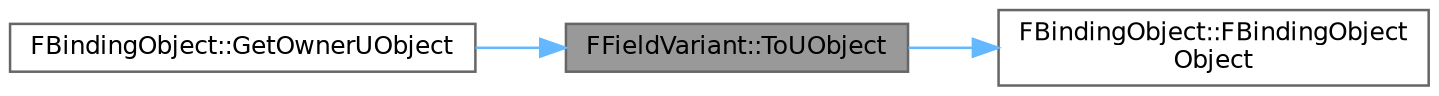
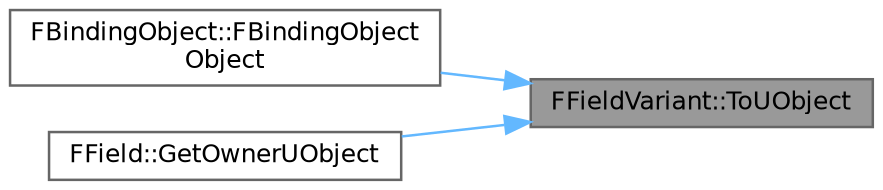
node "FBindingObject::GetOwnerUObject": label "FBindingObject::GetOwnerUObject" -> "FField::GetOwnerUObject"
edge "FFieldVariant::ToUObject" -> "FBindingObject::FBindingObject Object": reversed
